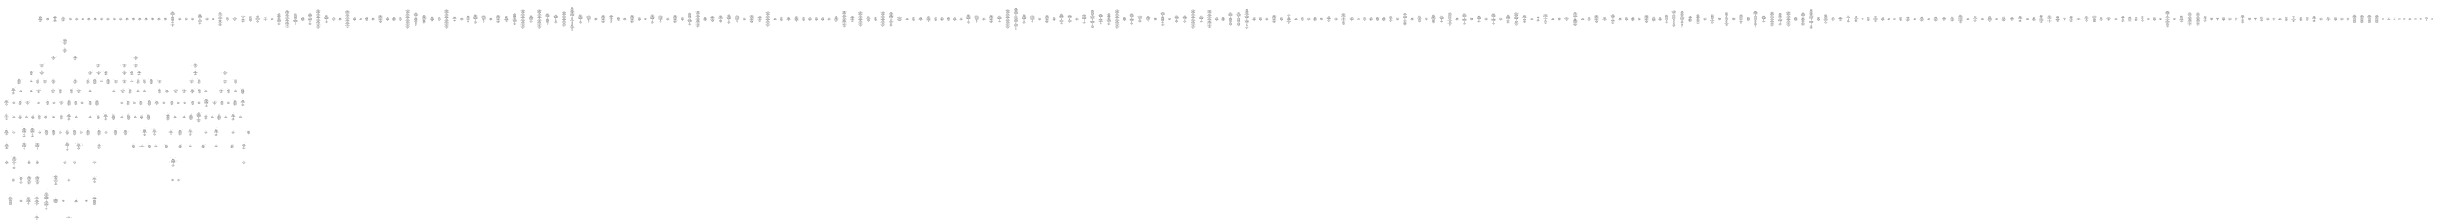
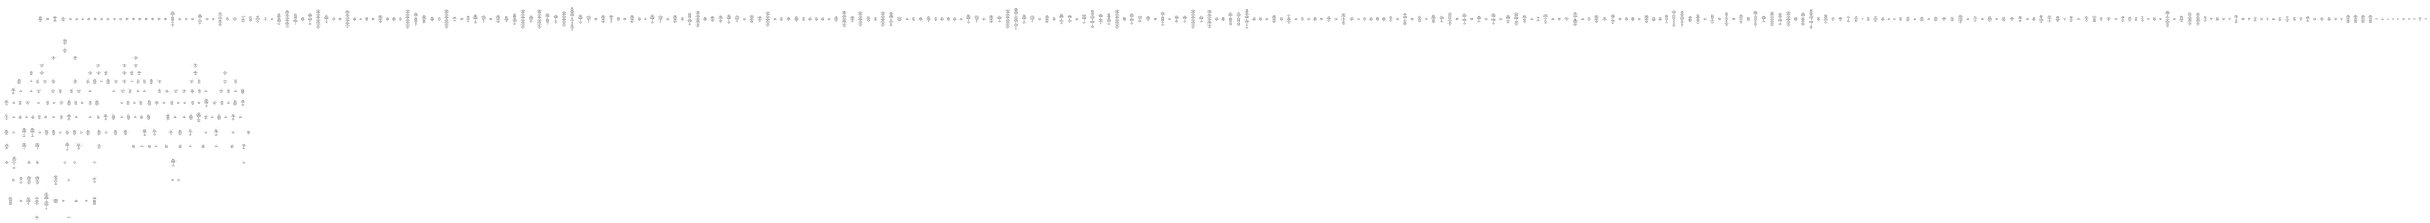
node "# 0x2071 PUSHX Data PUSHX Data JUMP": removed
